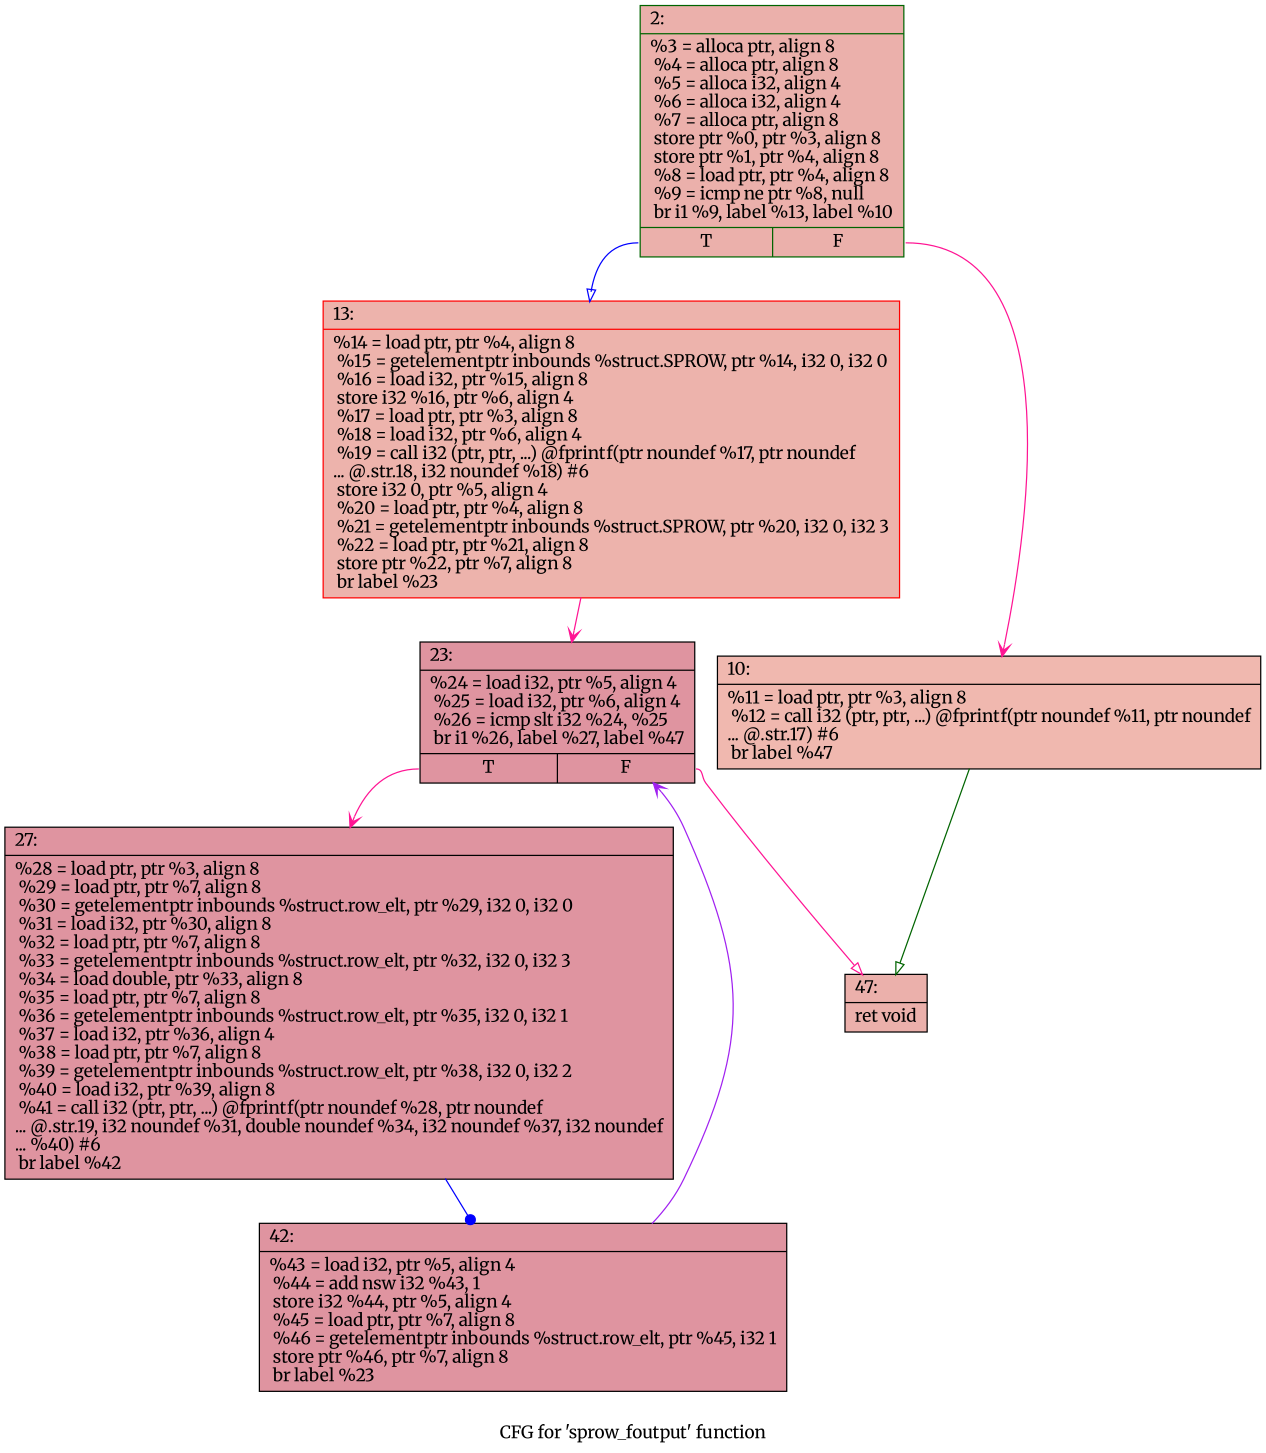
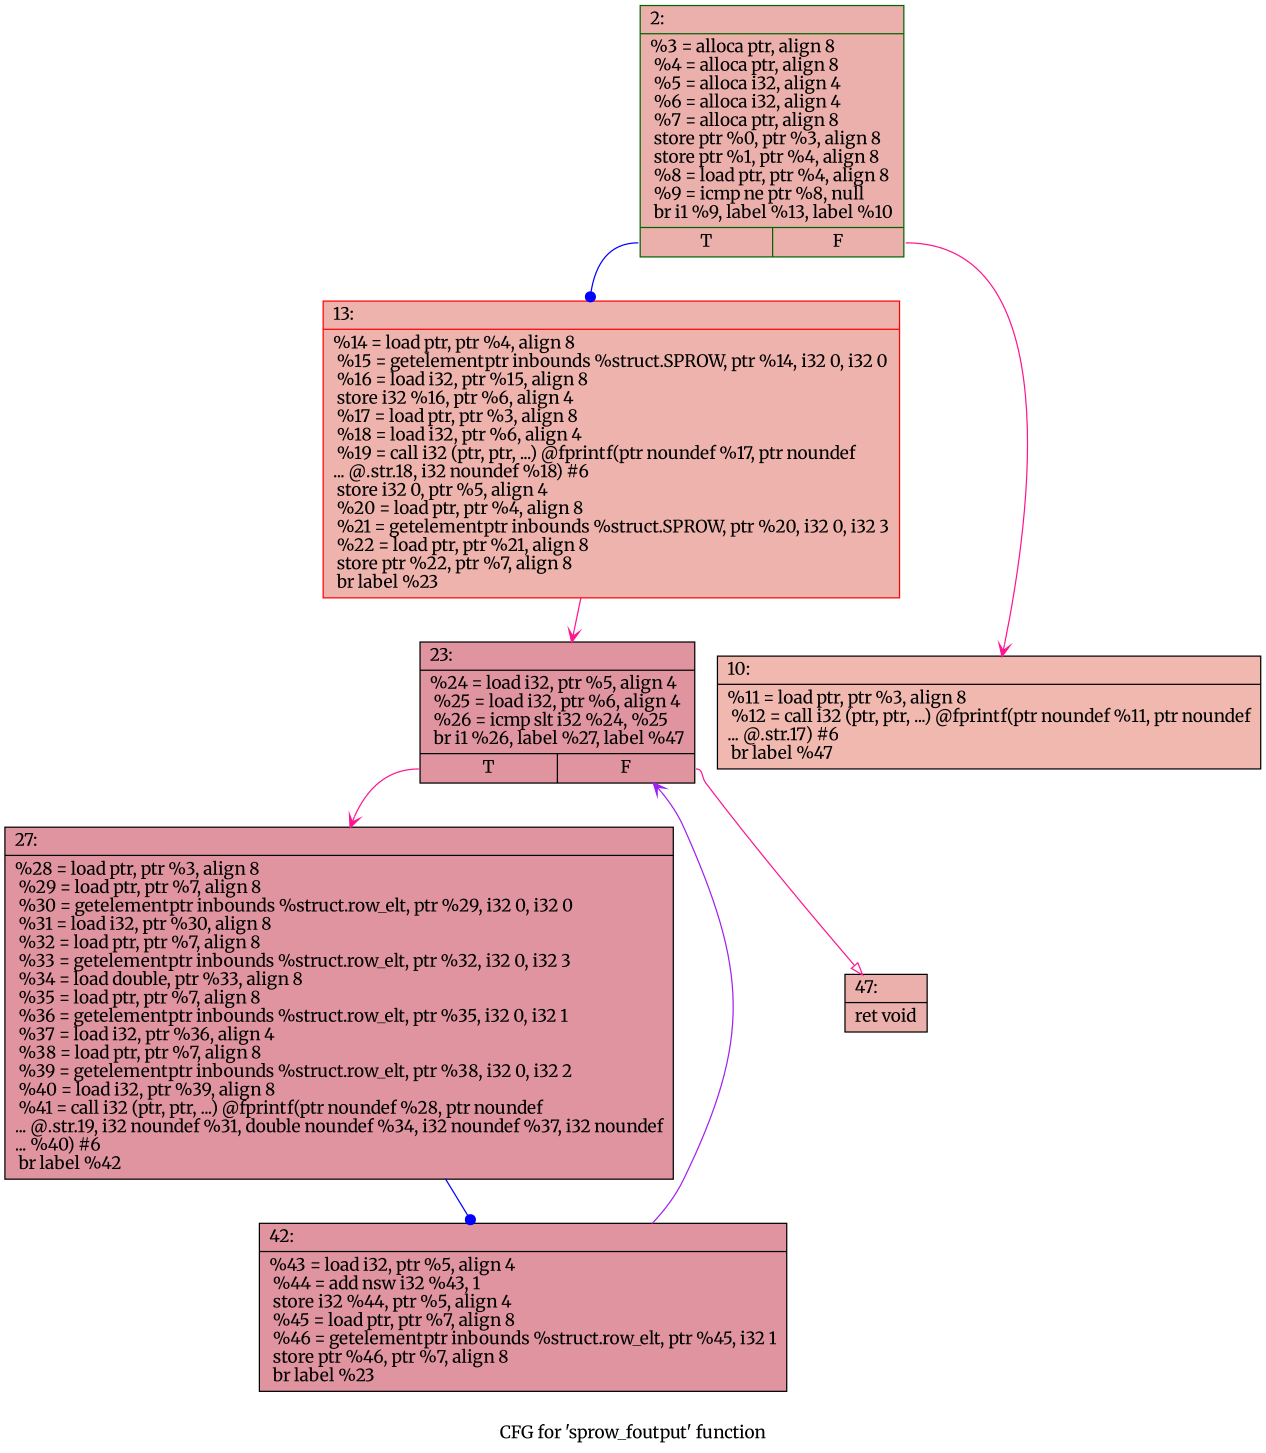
edge "2:" -> "13:": arrowhead onormal -> dot
edge "10:" -> "47:": removed
